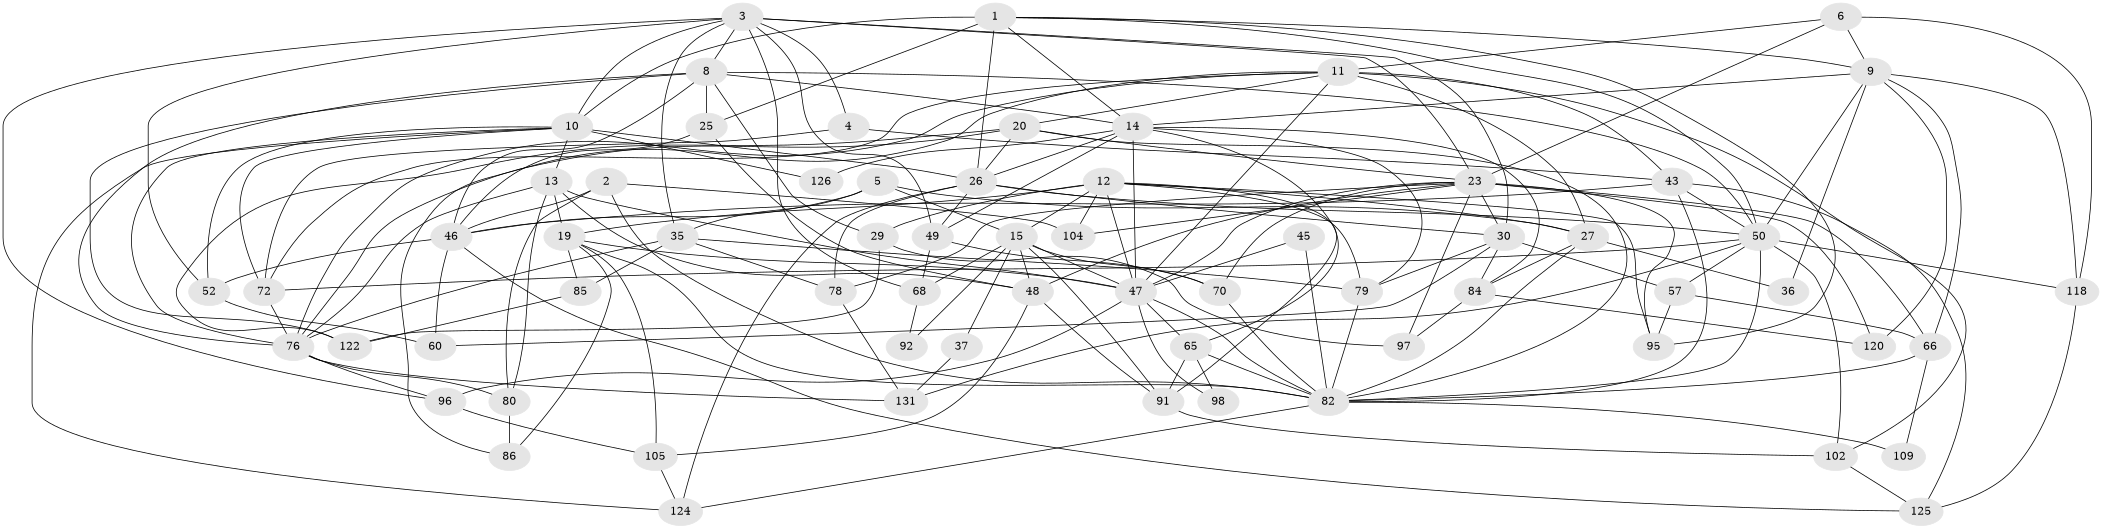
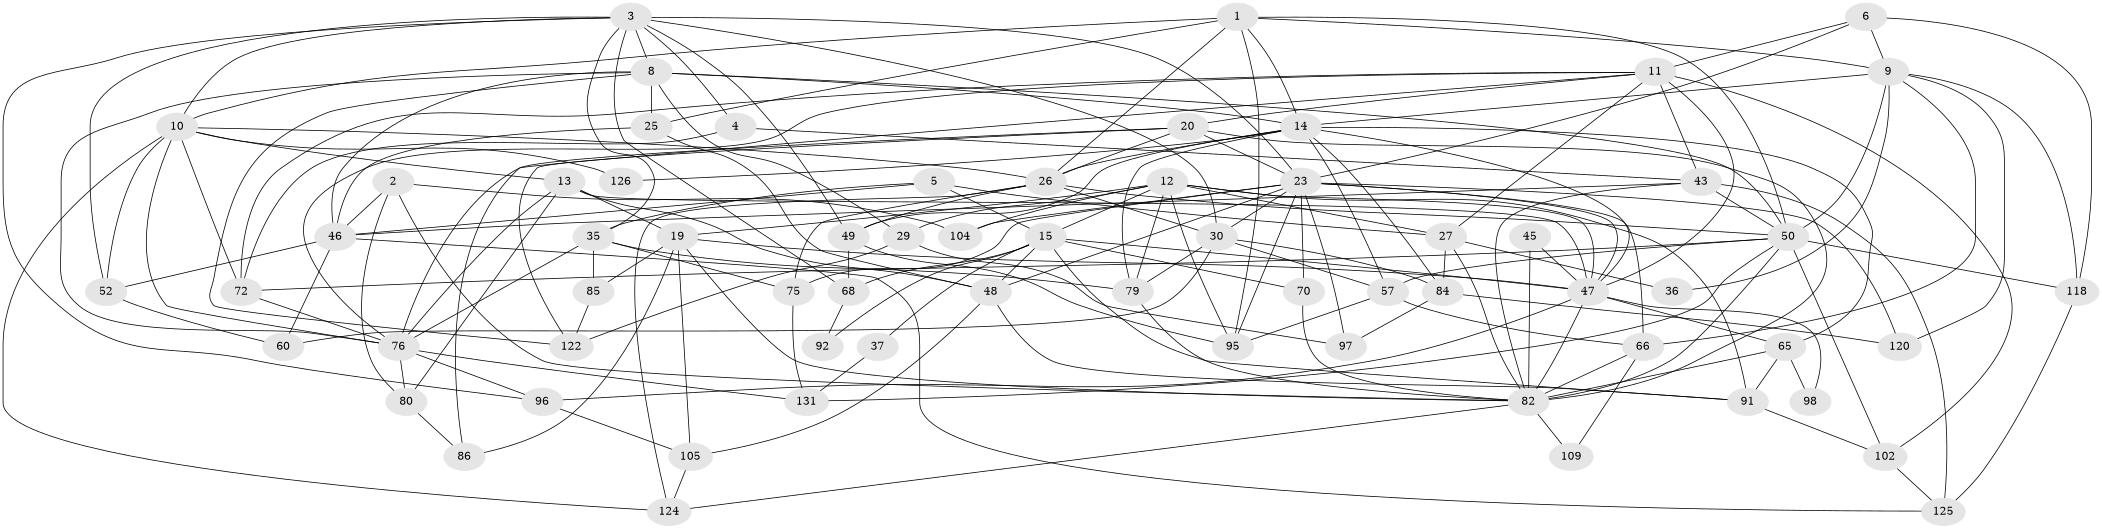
edge "14" -- "57": added
edge "49" -- "70": now "49" -- "95"
node "78": label "78" -> "75"
